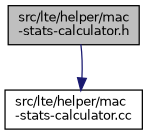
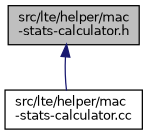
edge "src/lte/helper/mac -stats-calculator.h" -> "src/lte/helper/mac -stats-calculator.cc": reversed
